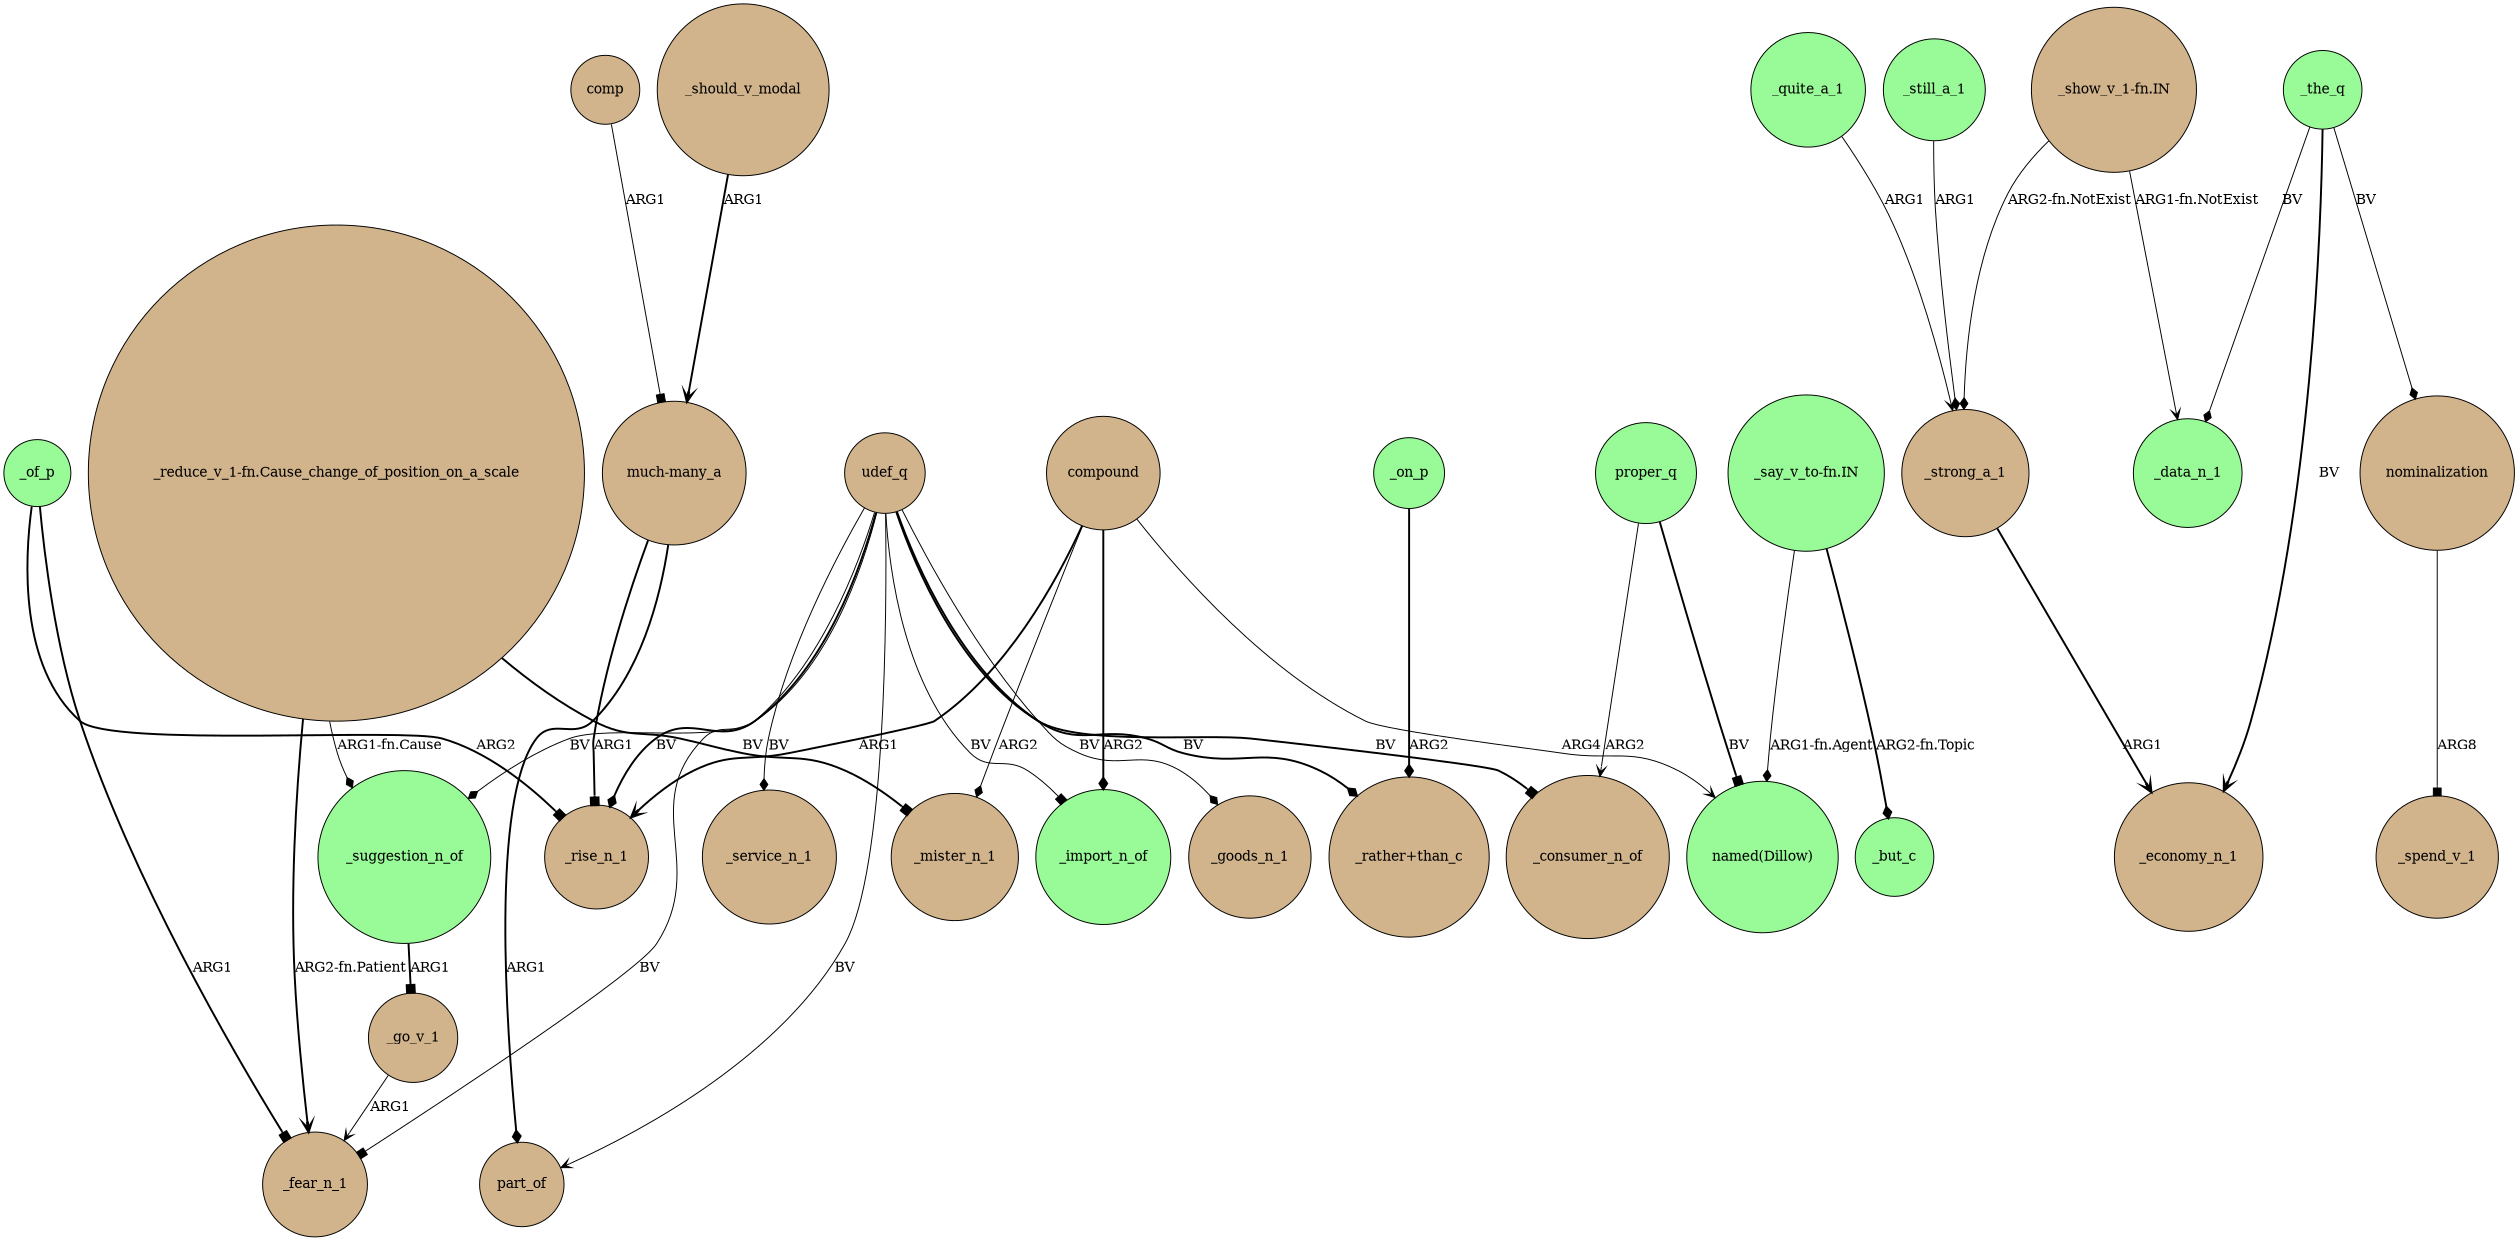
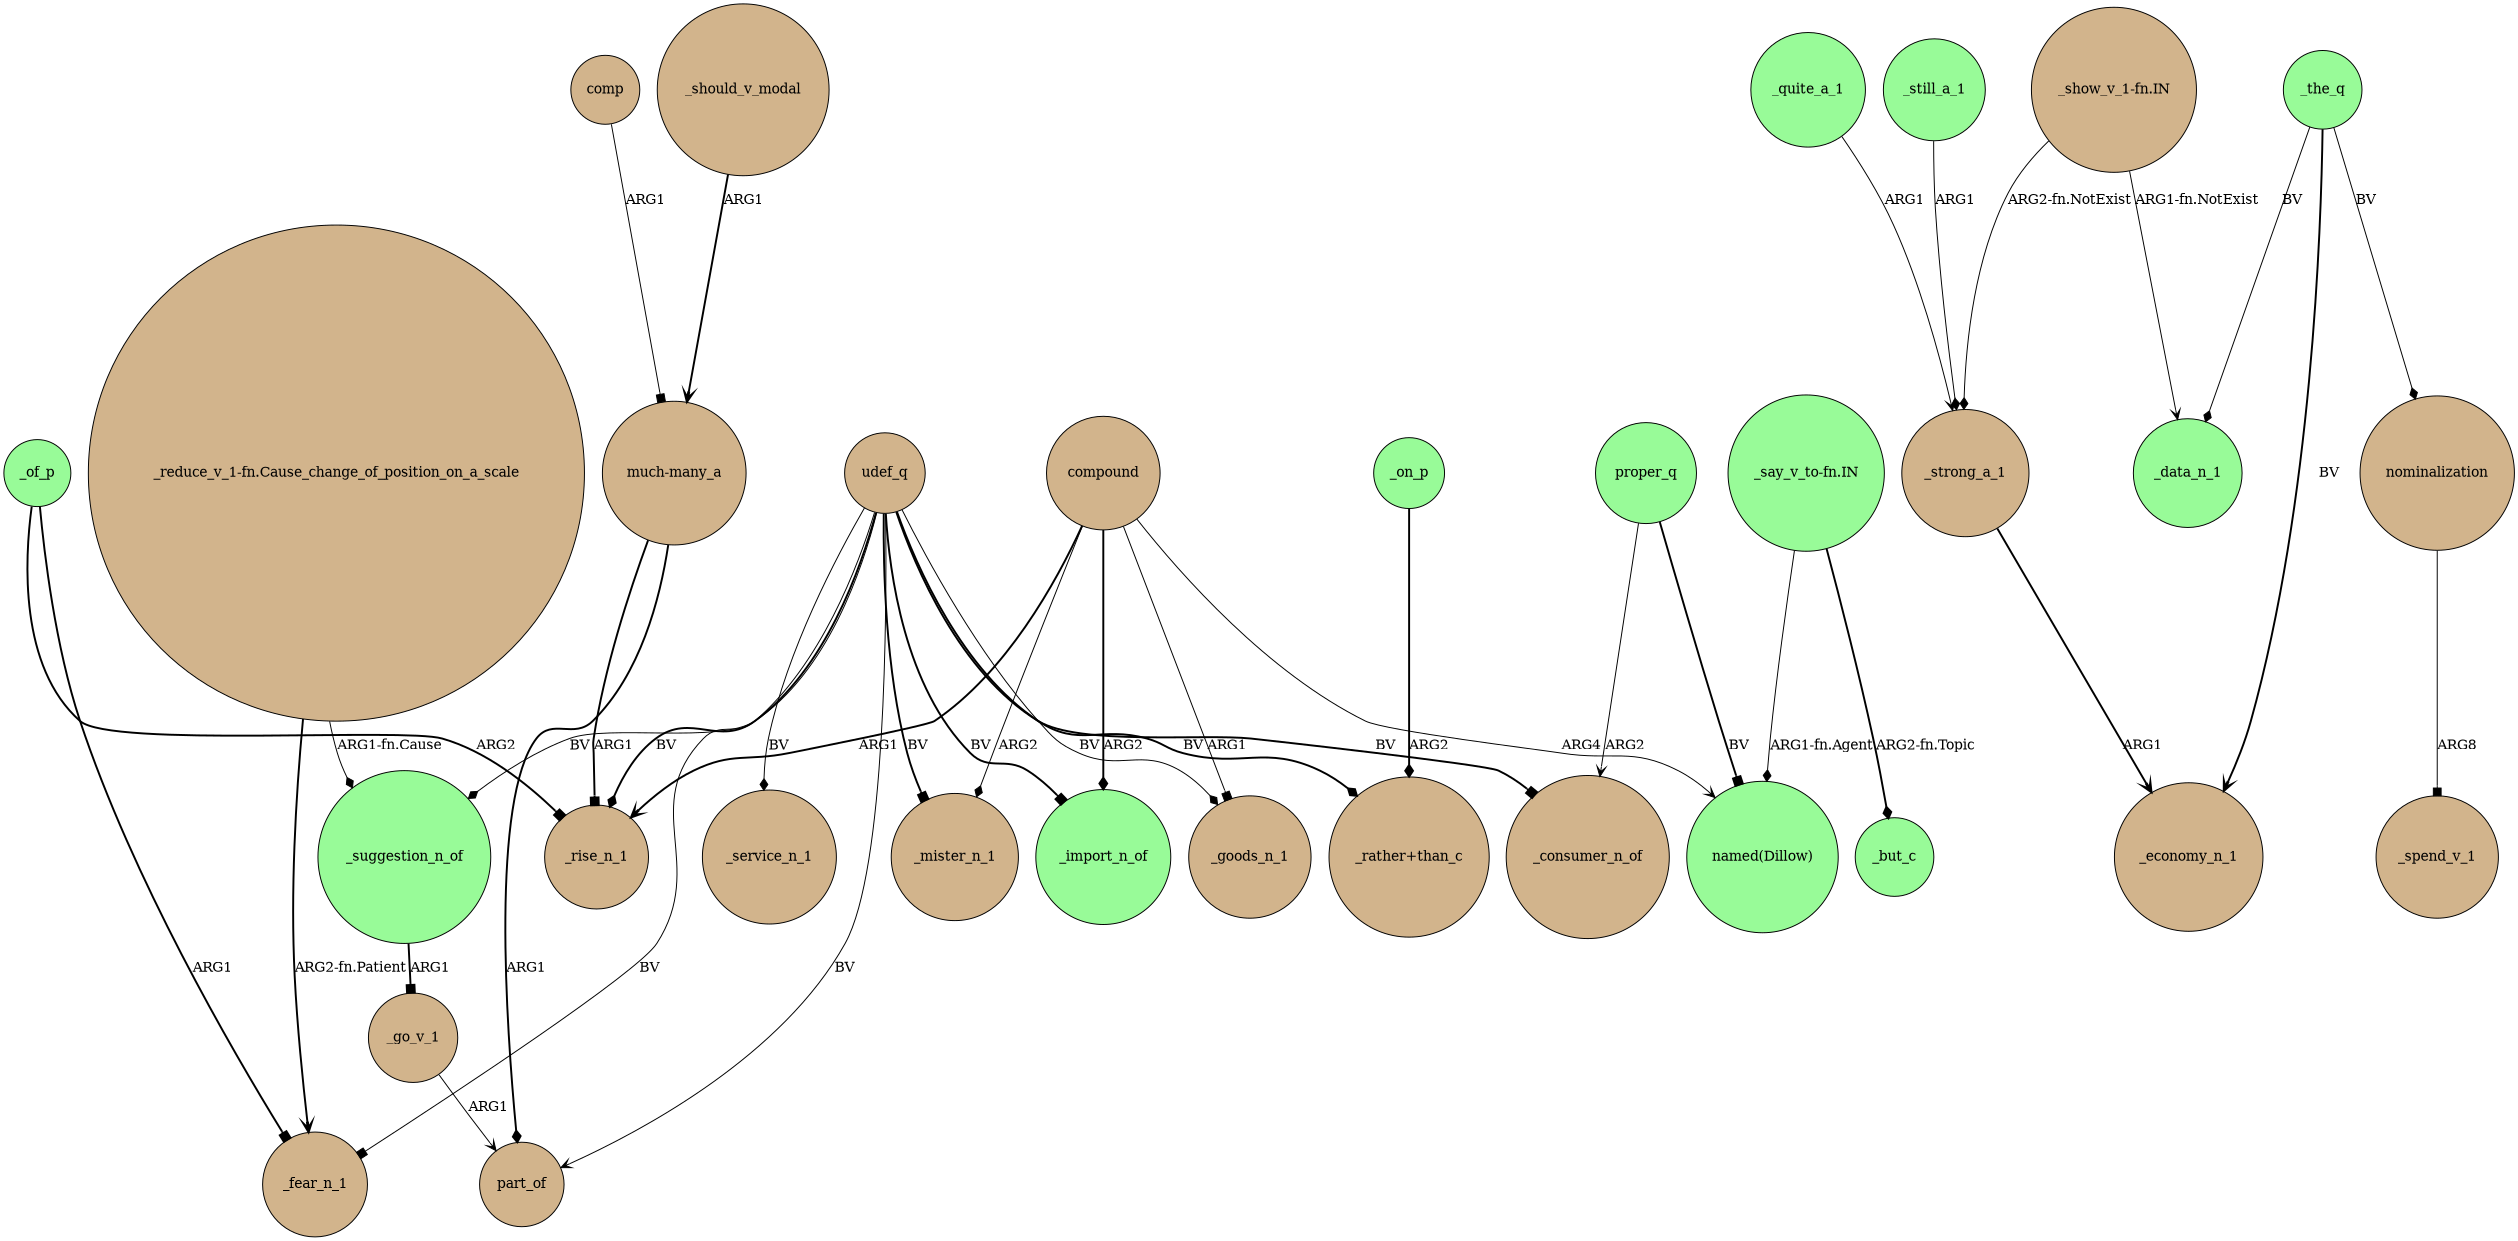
edge "compound" -> "_goods_n_1": added, label "ARG1"
edge "udef_q" -> "_import_n_of": style solid -> bold
edge "_reduce_v_1-fn.Cause_change_of_position_on_a_scale" -> "_mister_n_1": now "udef_q" -> "_mister_n_1"
edge "_go_v_1" -> "_fear_n_1": now "_go_v_1" -> "part_of"
